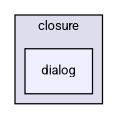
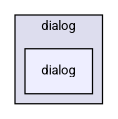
cluster "closure": label "closure" -> "dialog"
